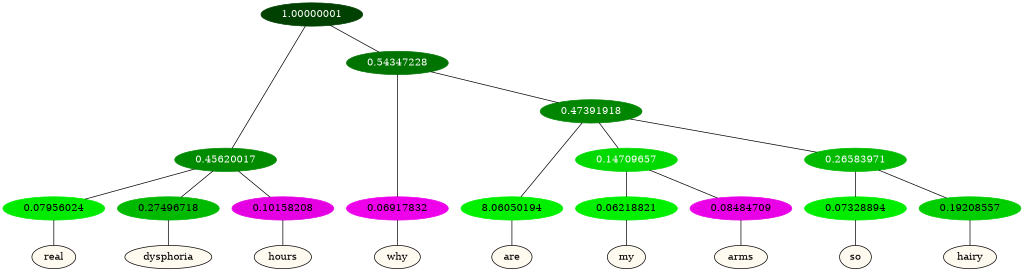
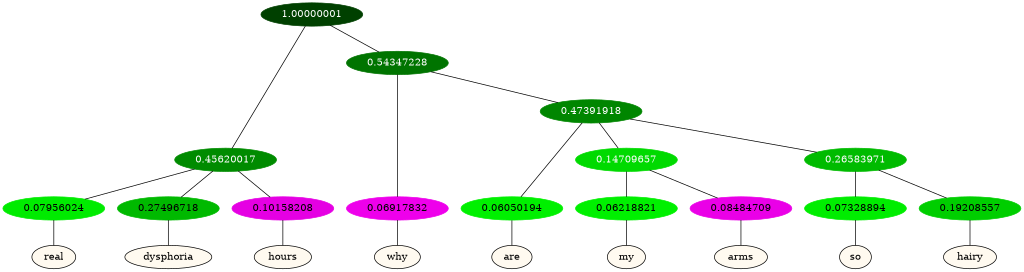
node "8.06050194": label "8.06050194" -> "0.06050194"
